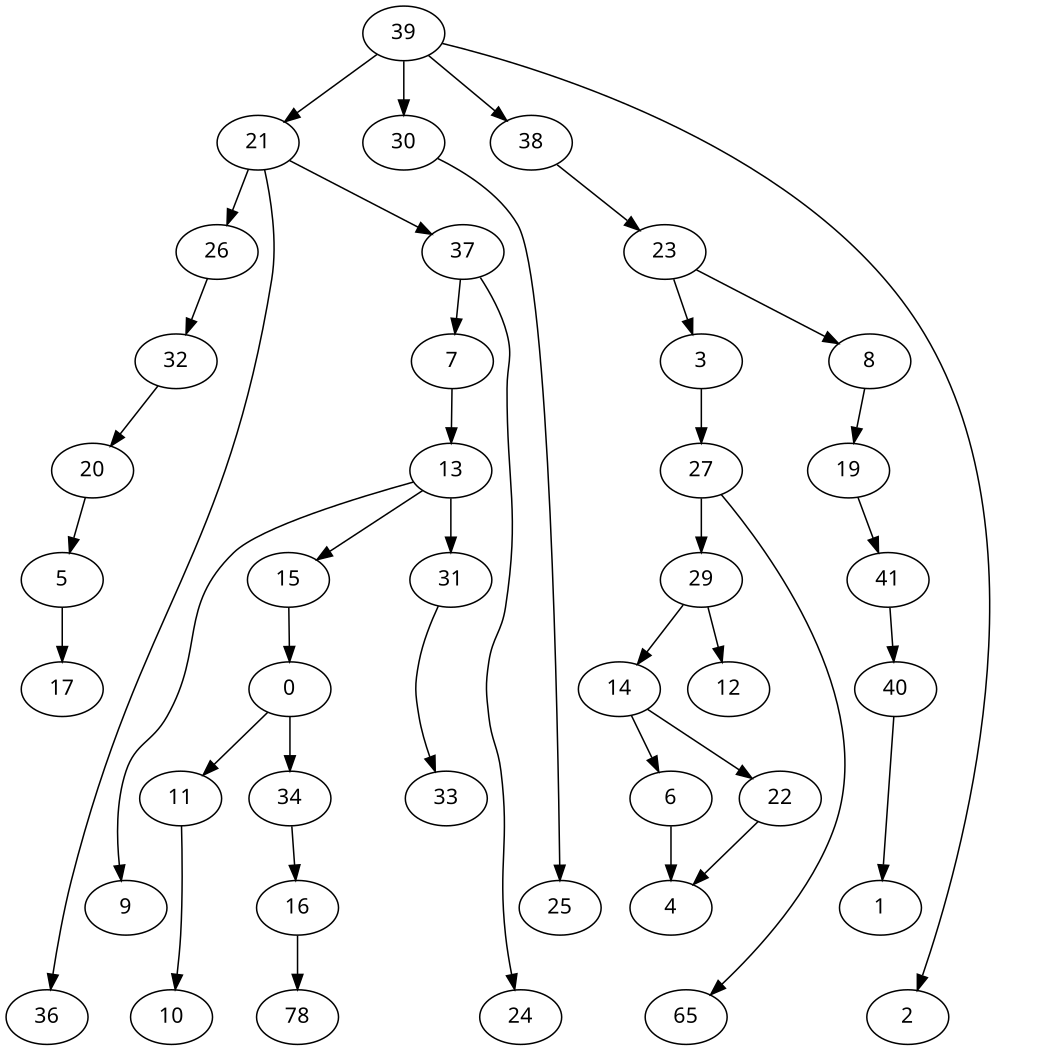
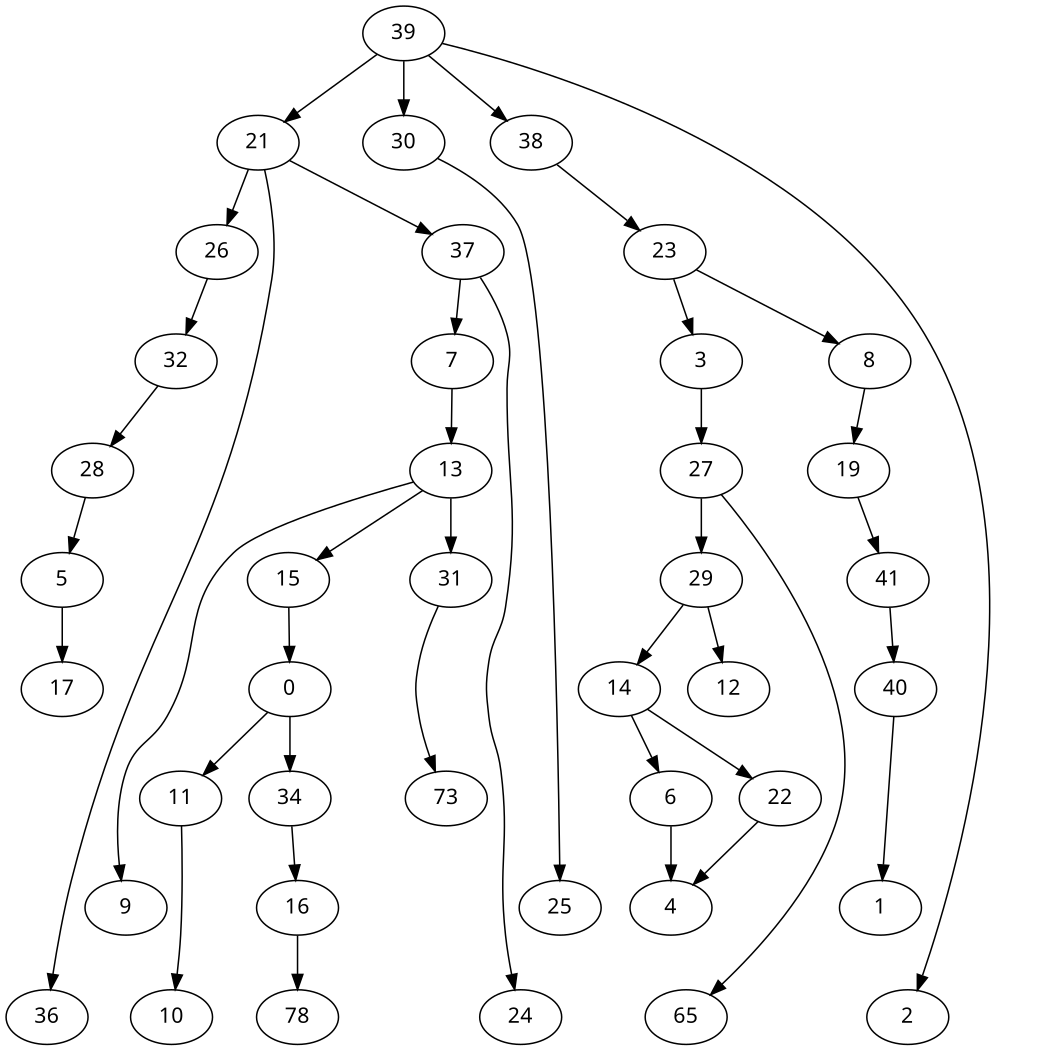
node "20": label "20" -> "28"
node "33": label "33" -> "73"
